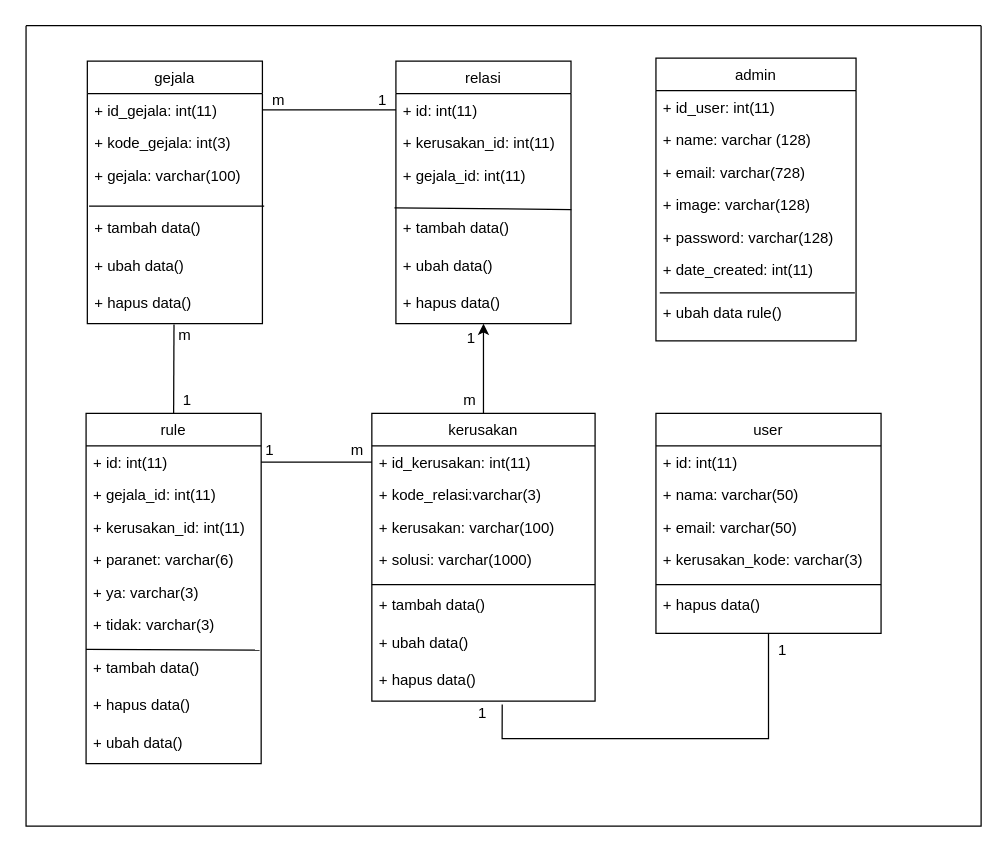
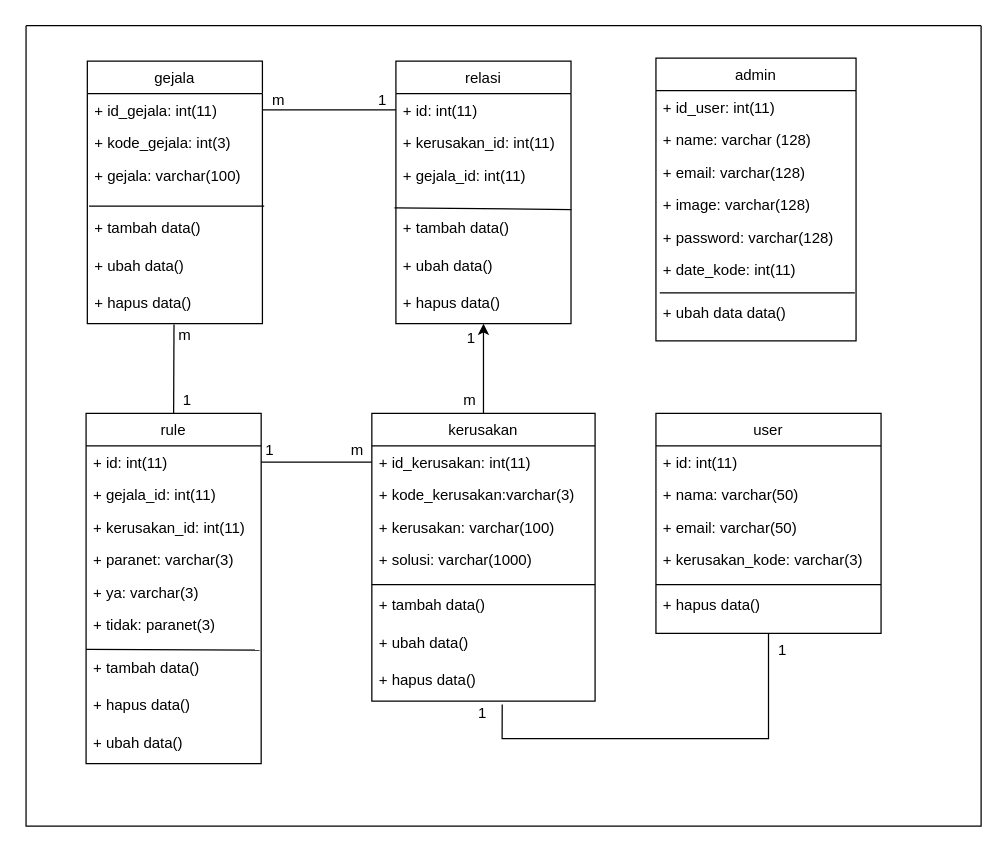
node "+ email: varchar(728)": label "+ email: varchar(728)" -> "+ email: varchar(128)"
node "+ date_created: int(11)": label "+ date_created: int(11)" -> "+ date_kode: int(11)"
node "+ ubah data rule()": label "+ ubah data rule()" -> "+ ubah data data()"
node "+ kode_relasi:varchar(3)": label "+ kode_relasi:varchar(3)" -> "+ kode_kerusakan:varchar(3)"
node "+ paranet: varchar(6)": label "+ paranet: varchar(6)" -> "+ paranet: varchar(3)"
node "+ tidak: varchar(3)": label "+ tidak: varchar(3)" -> "+ tidak: paranet(3)"
